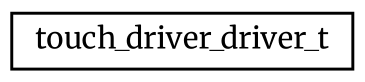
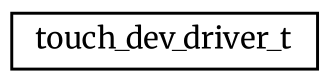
node "touch_driver_driver_t": label "touch_driver_driver_t" -> "touch_dev_driver_t"
